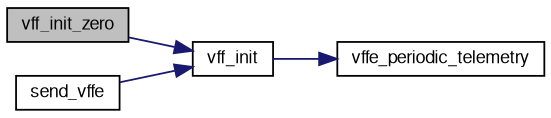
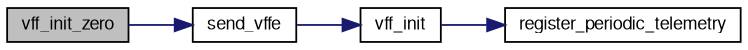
edge "vff_init_zero" -> "vff_init": now "vff_init_zero" -> "send_vffe"
node "vffe_periodic_telemetry": label "vffe_periodic_telemetry" -> "register_periodic_telemetry"
